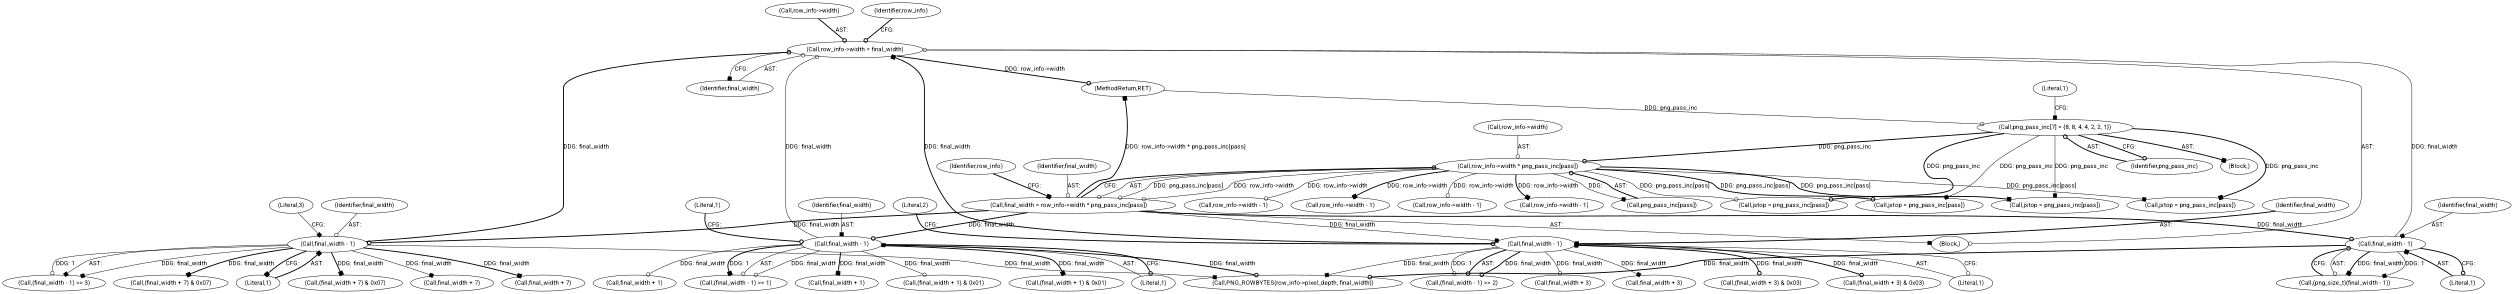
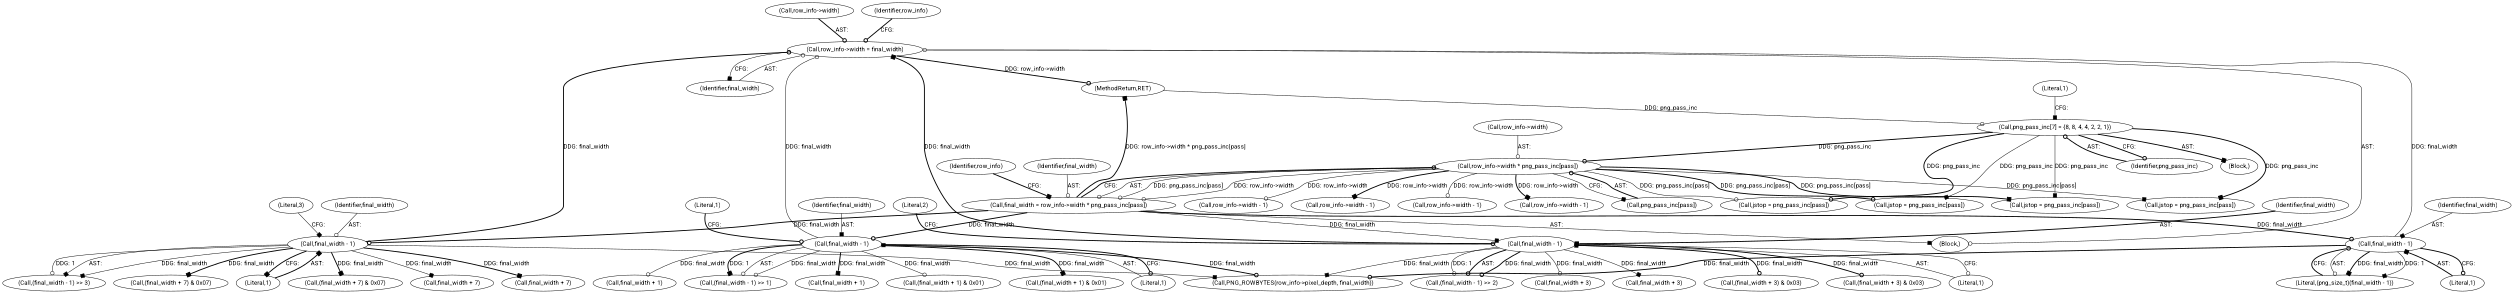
edge "(Call,row_info->width * png_pass_inc[pass])" -> "(Call,png_pass_inc[pass])": label "DDG: " -> "CFG: "
node "(Call,(png_size_t)(final_width - 1))": label "(Call,(png_size_t)(final_width - 1))" -> "(Literal,(png_size_t)(final_width - 1))"
